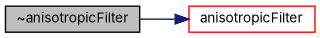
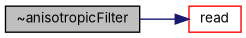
node "anisotropicFilter": label "anisotropicFilter" -> "read"
